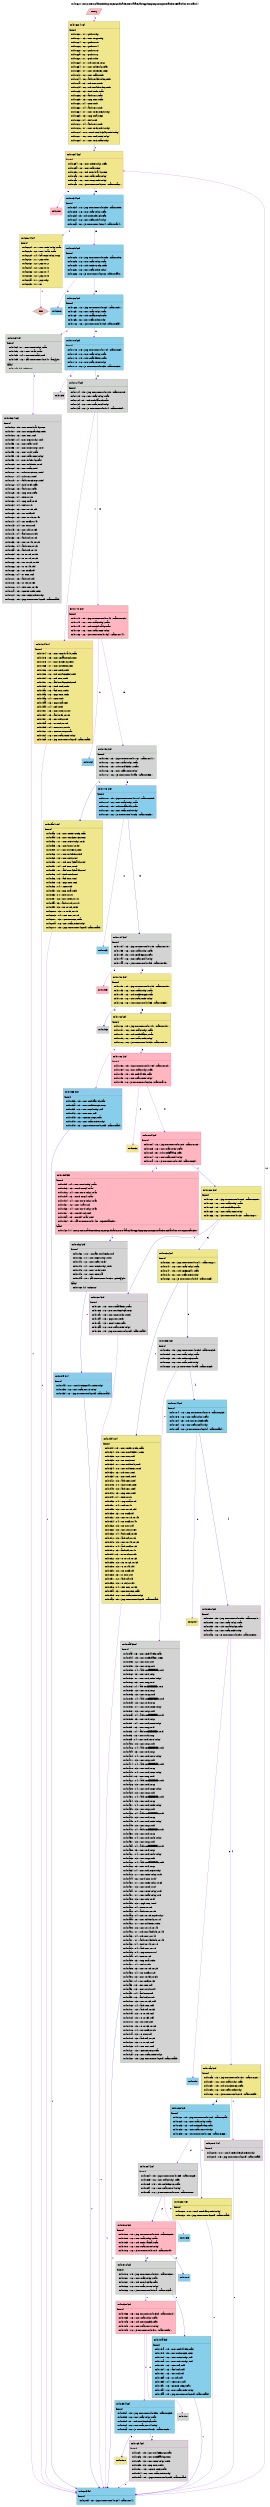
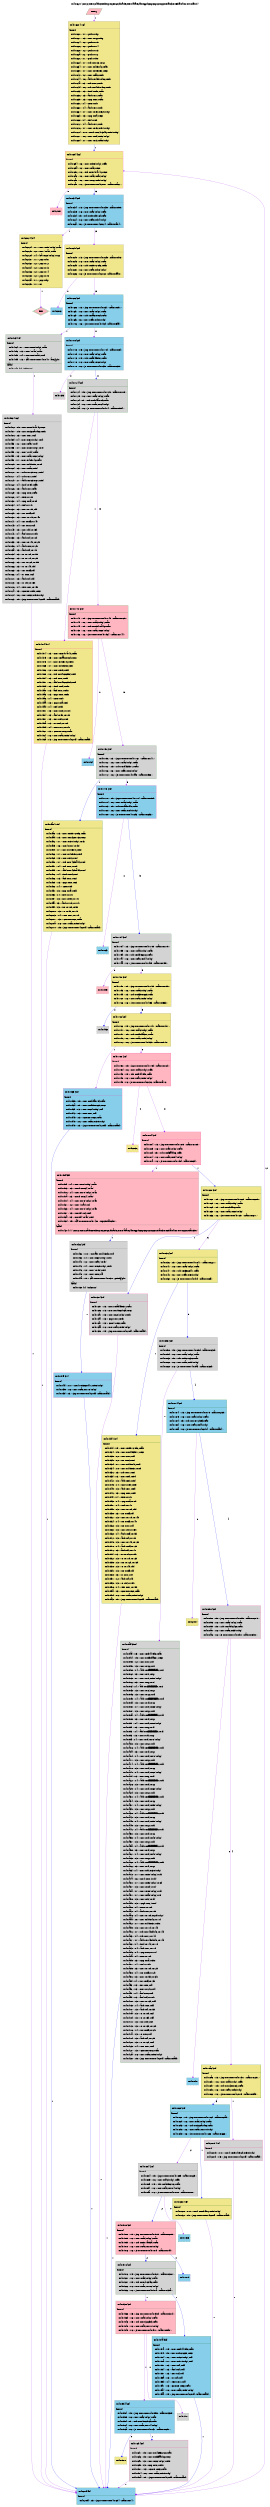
node "0x4016d0 [28]": fillcolor skyblue -> khaki
